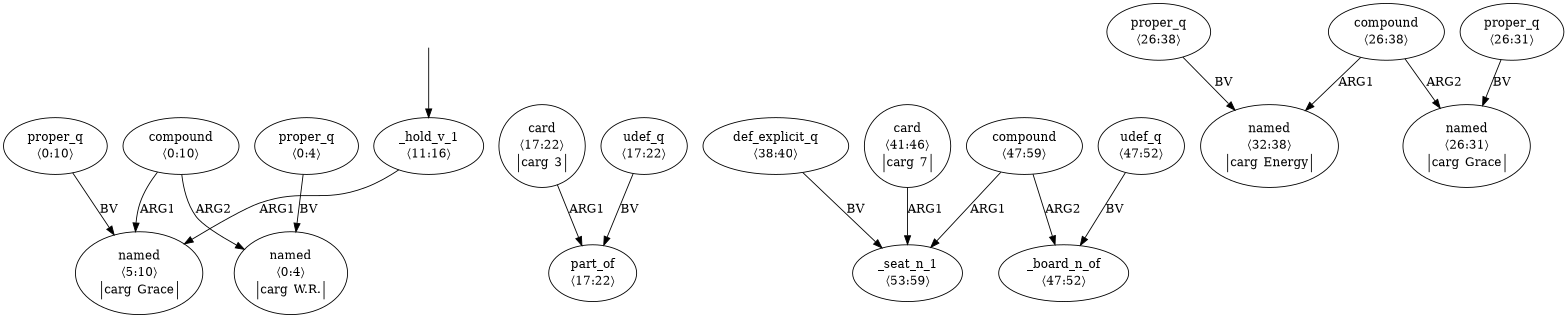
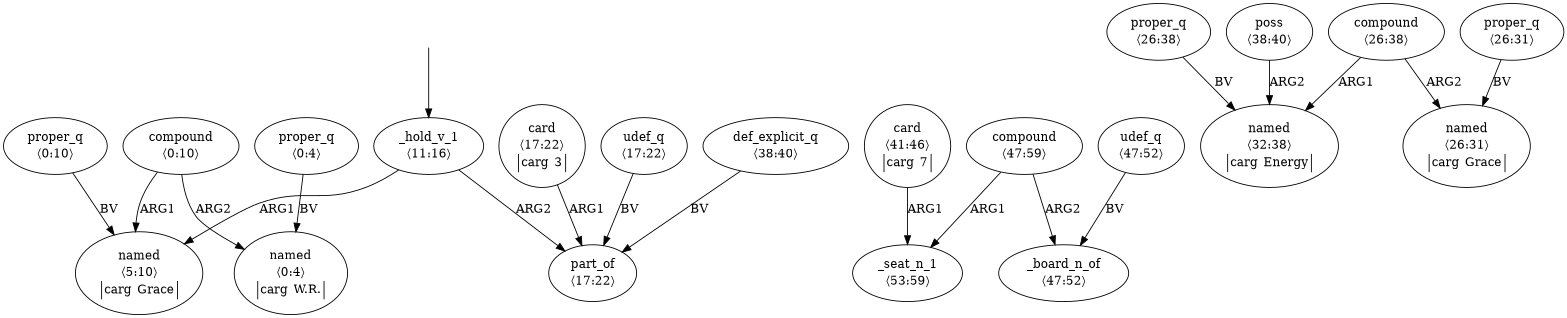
node "poss": added
edge "def_explicit_q" -> "_seat_n_1": now "def_explicit_q" -> "part_of"
edge "_hold_v_1" -> "part_of": added, label "ARG2"
